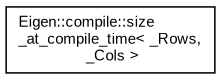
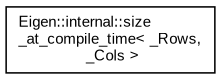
node "Eigen::compile::size _at_compile_time< _Rows, _Cols >": label "Eigen::compile::size _at_compile_time< _Rows, _Cols >" -> "Eigen::internal::size _at_compile_time< _Rows, _Cols >"
